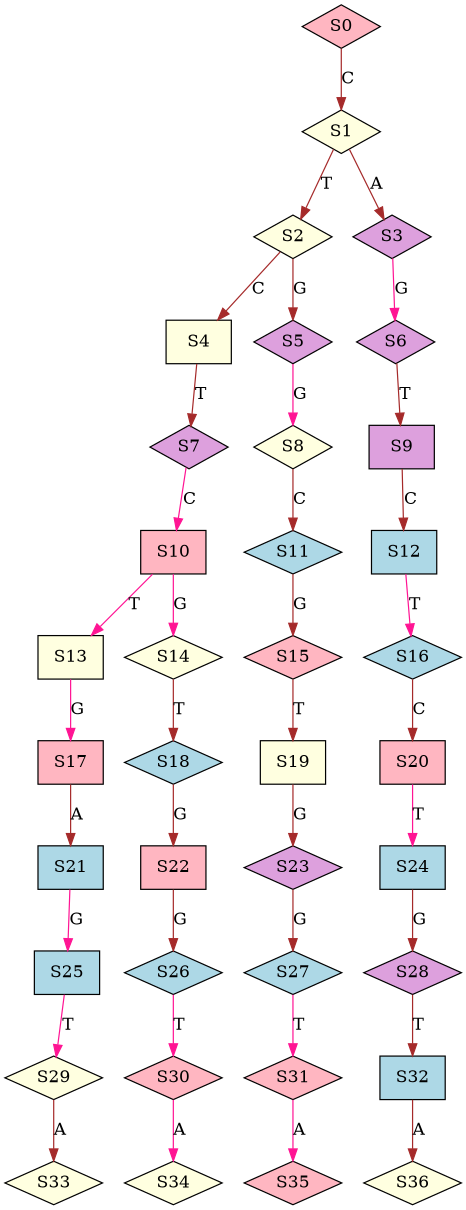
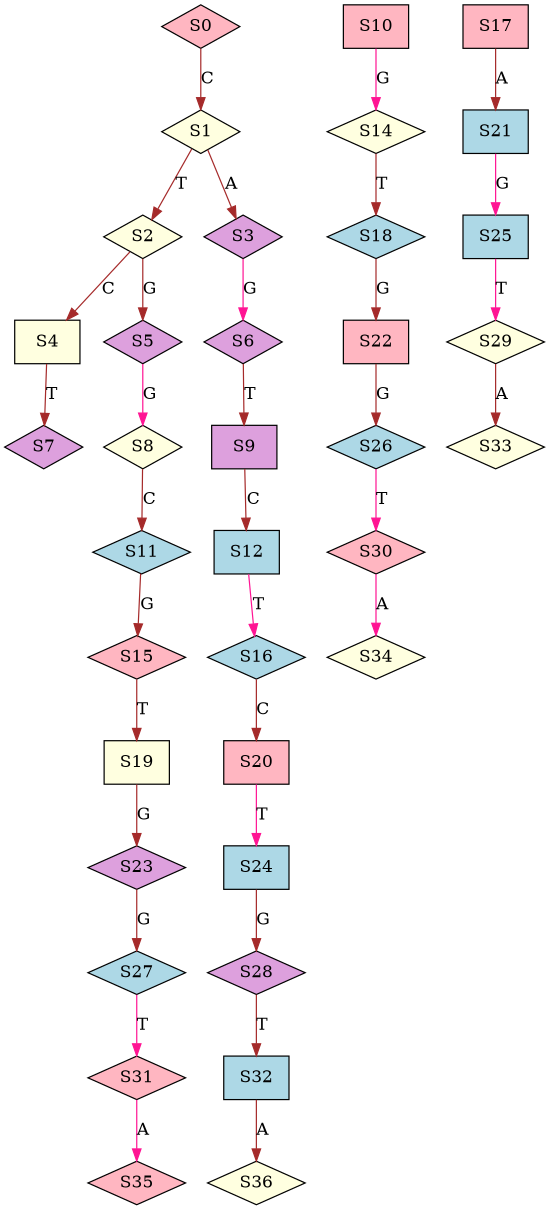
edge "S7" -> "S10": removed, label "C"
node "S13": removed
